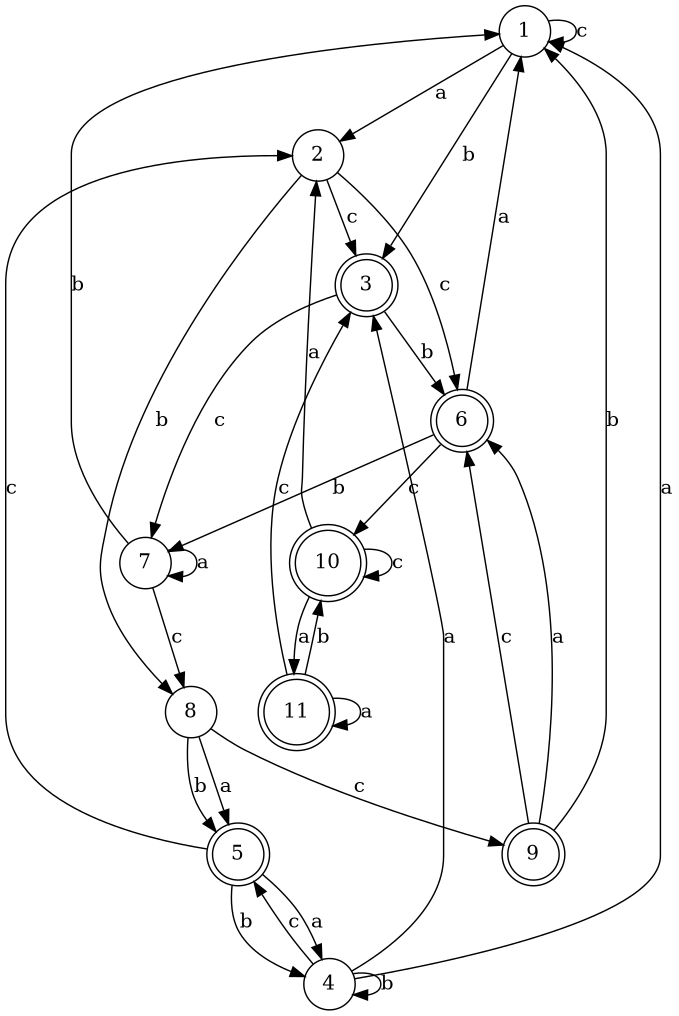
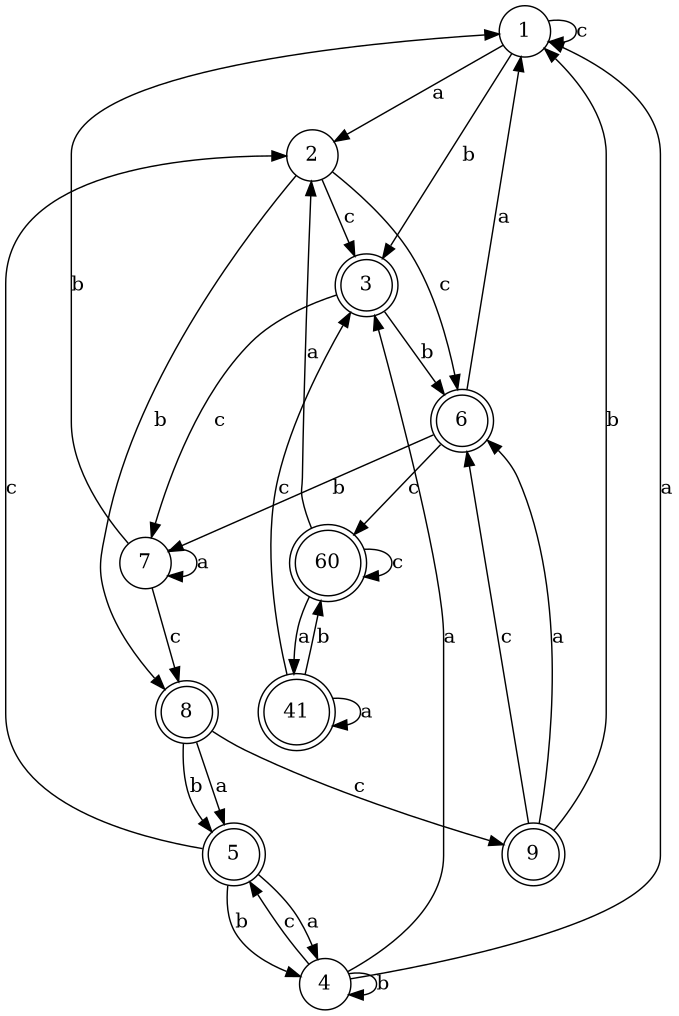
node "10": label "10" -> "60"
node "8": shape circle -> doublecircle
node "11": label "11" -> "41"
